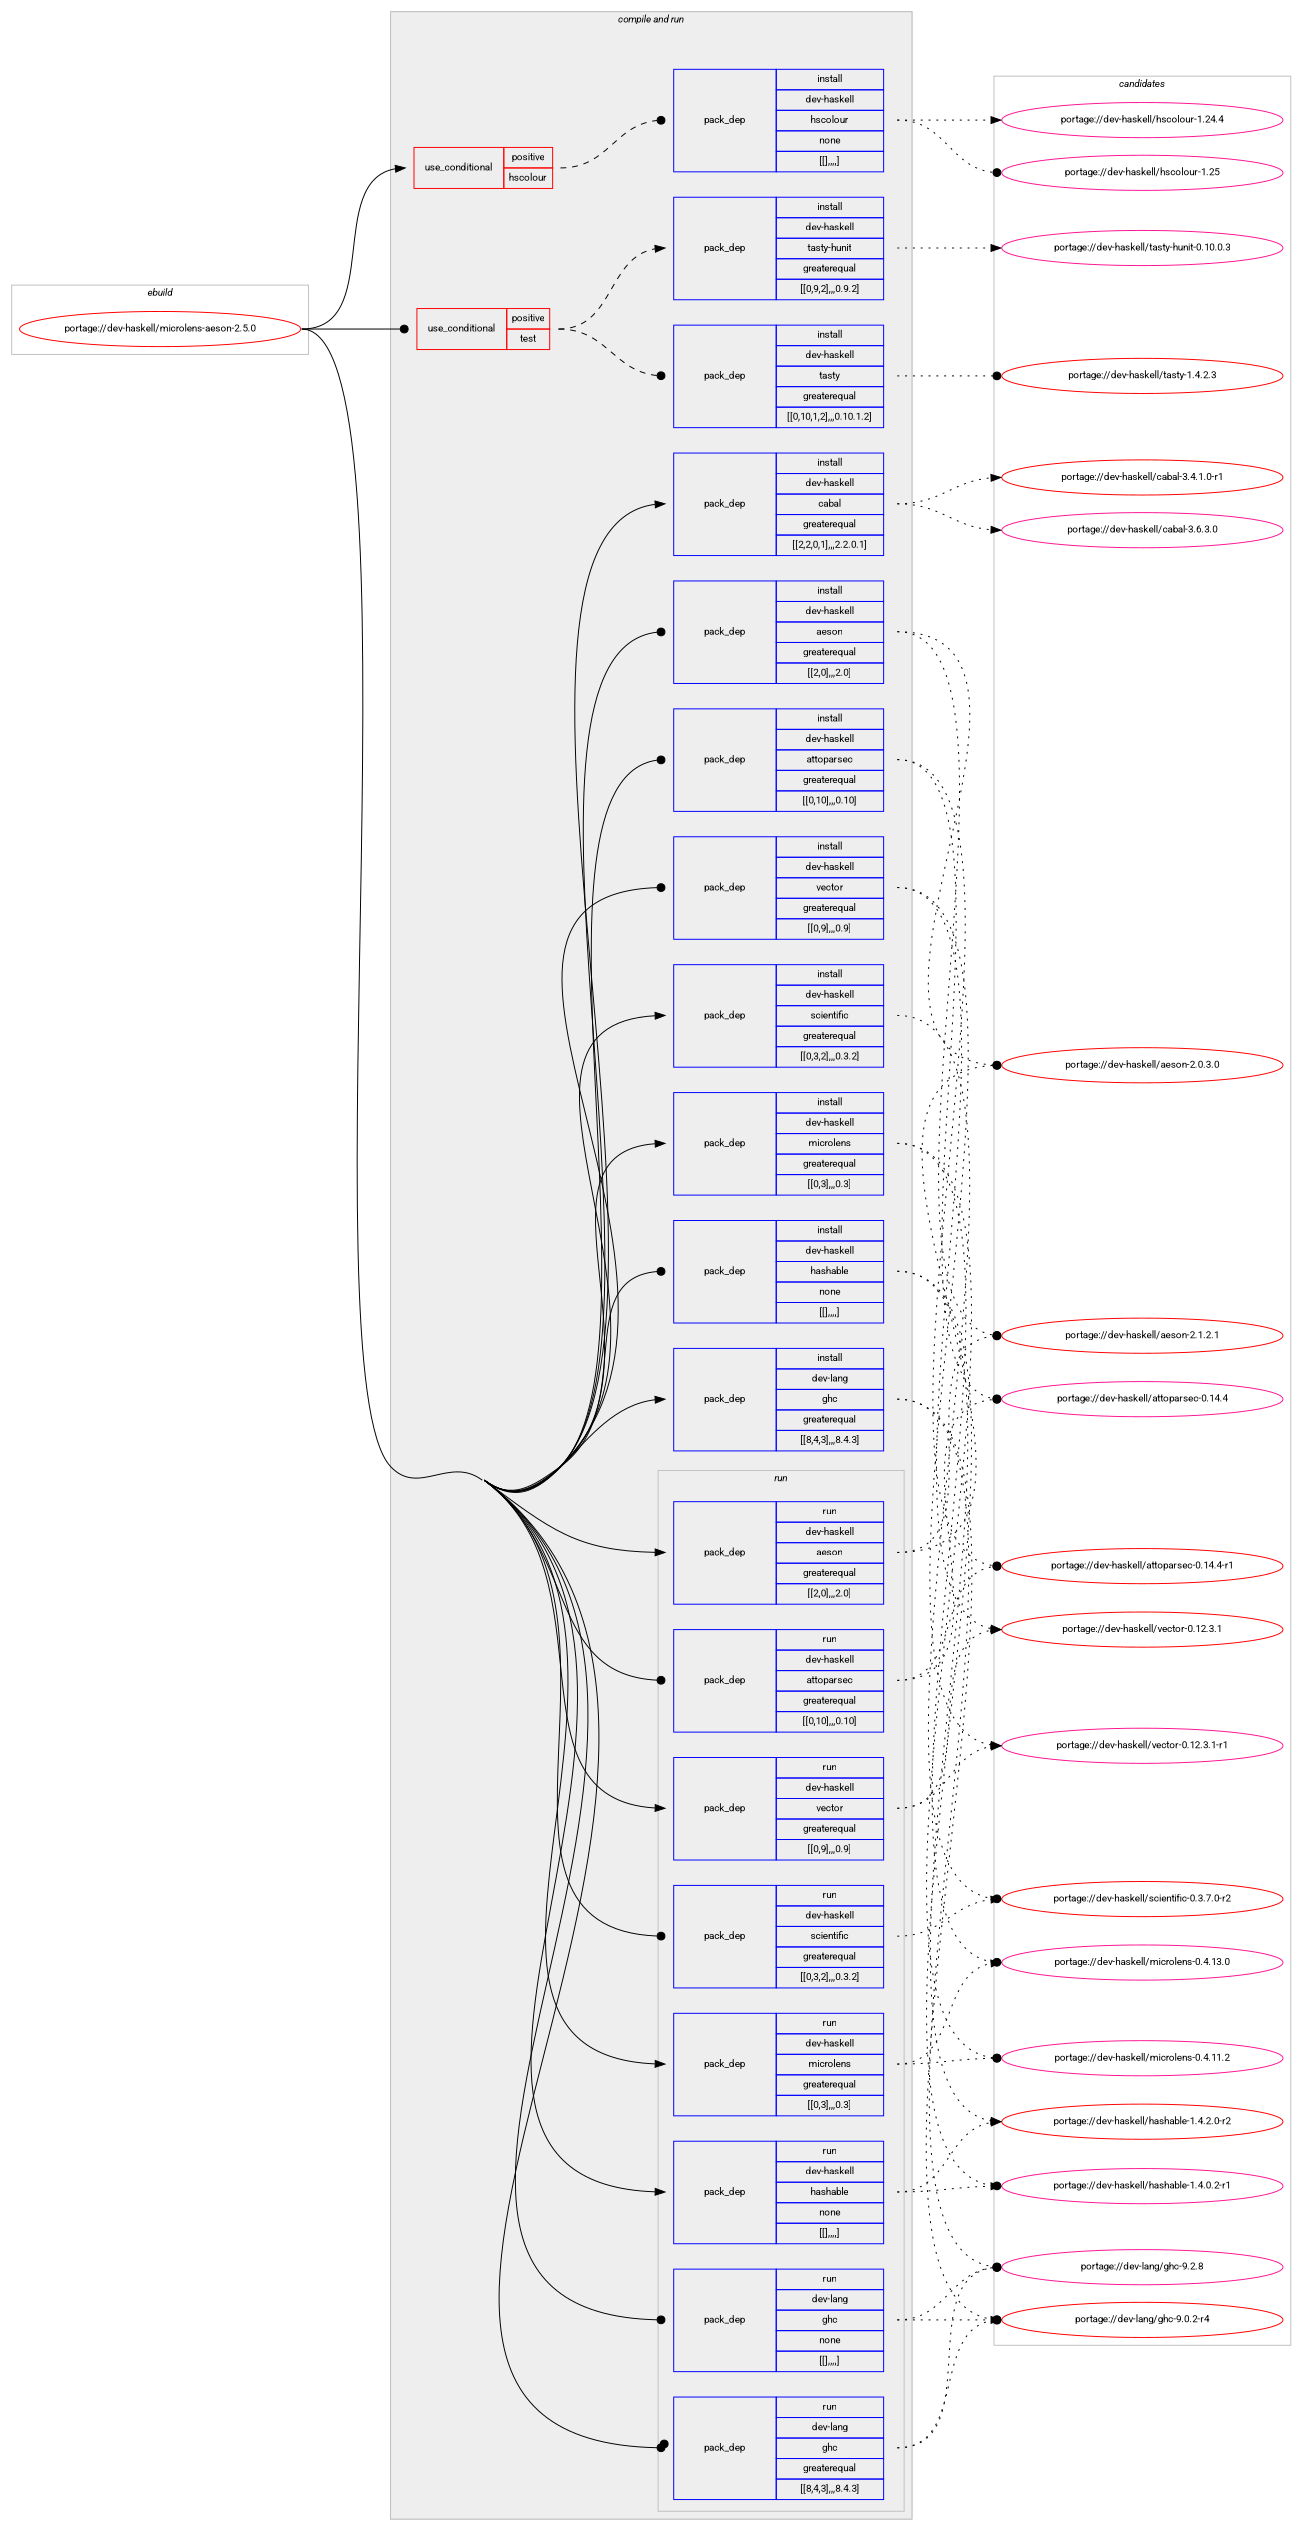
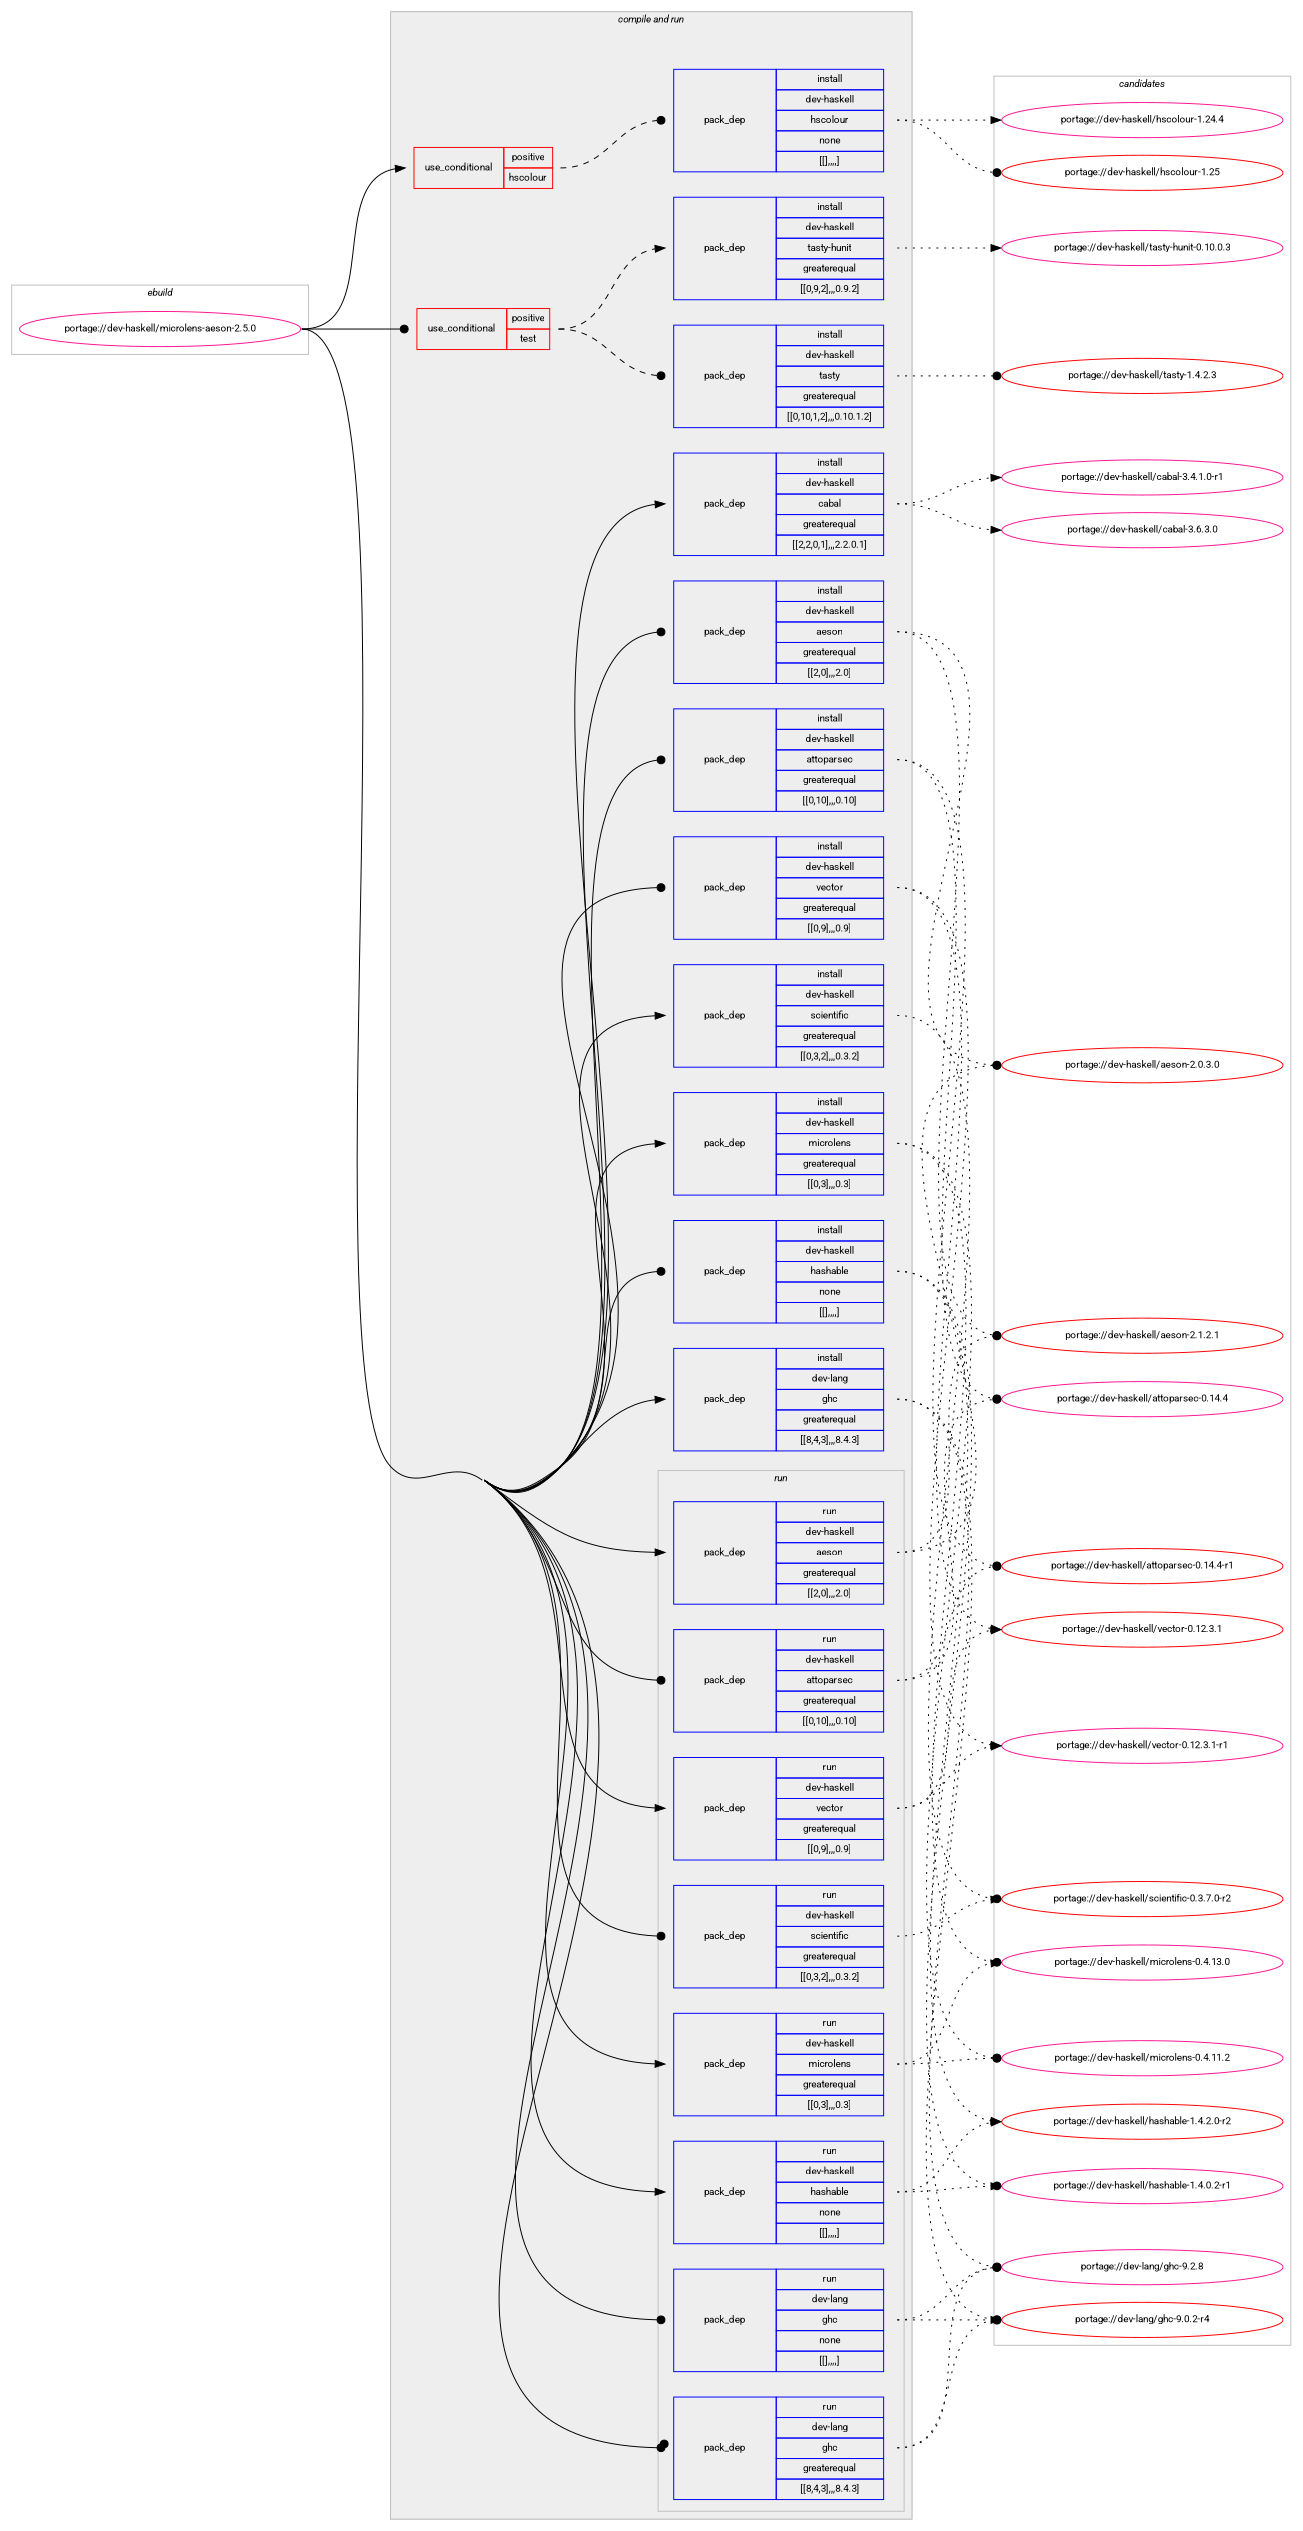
node "portage://dev-haskell/hscolour-1.25": color deeppink -> red
node "portage://dev-haskell/microlens-aeson-2.5.0": color red -> deeppink
node "portage://dev-haskell/cabal-3.4.1.0-r1": color red -> deeppink
